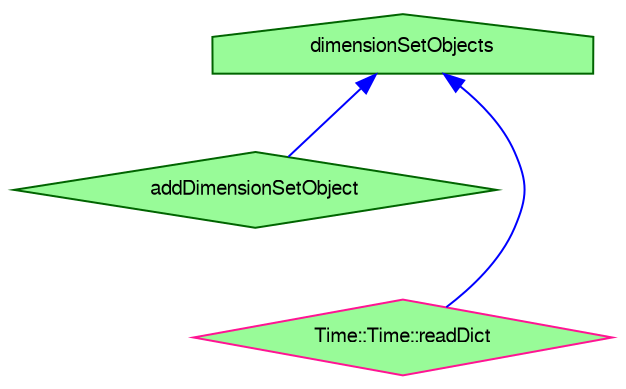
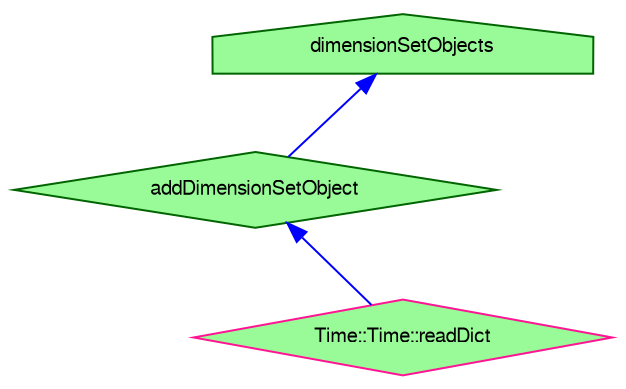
edge "Time::Time::readDict" -> "dimensionSetObjects": now "Time::Time::readDict" -> "addDimensionSetObject"
